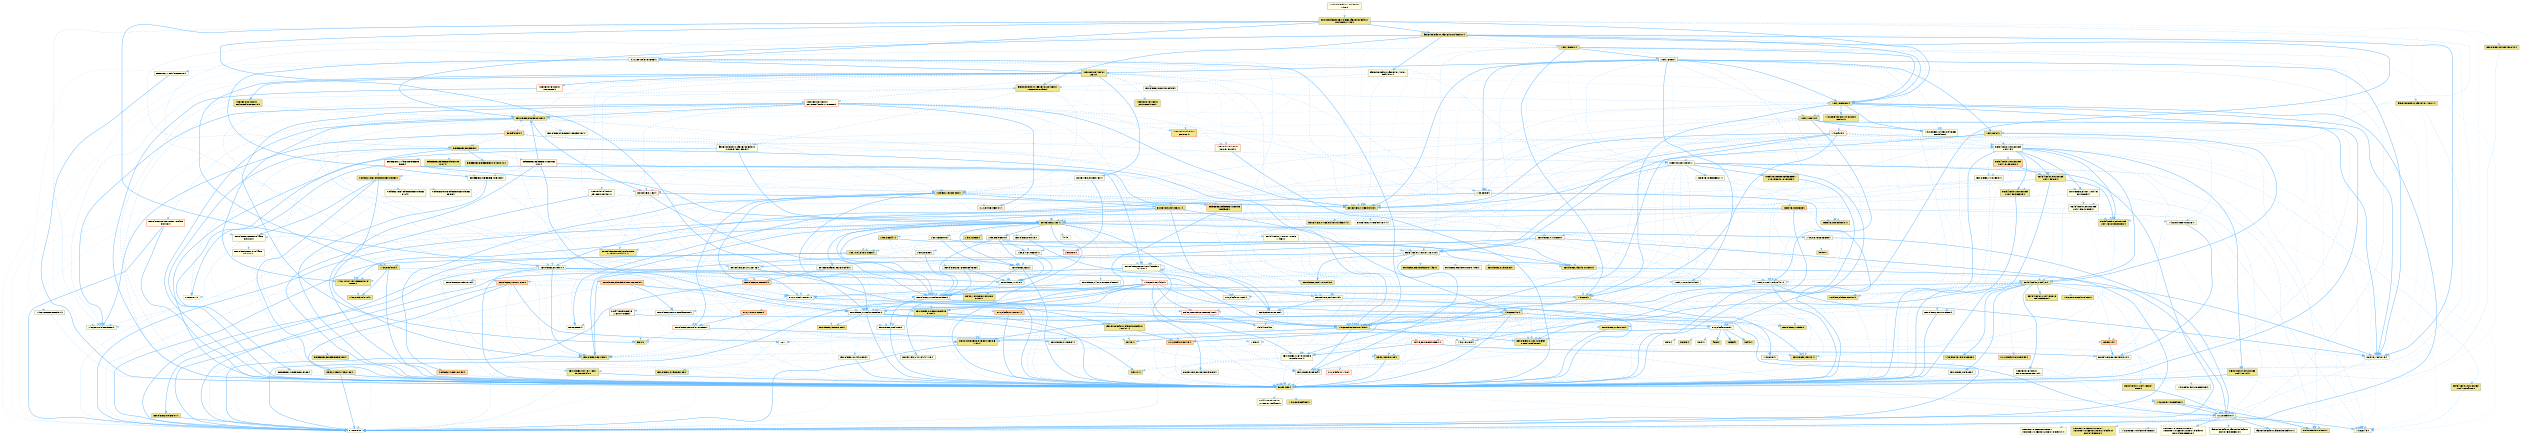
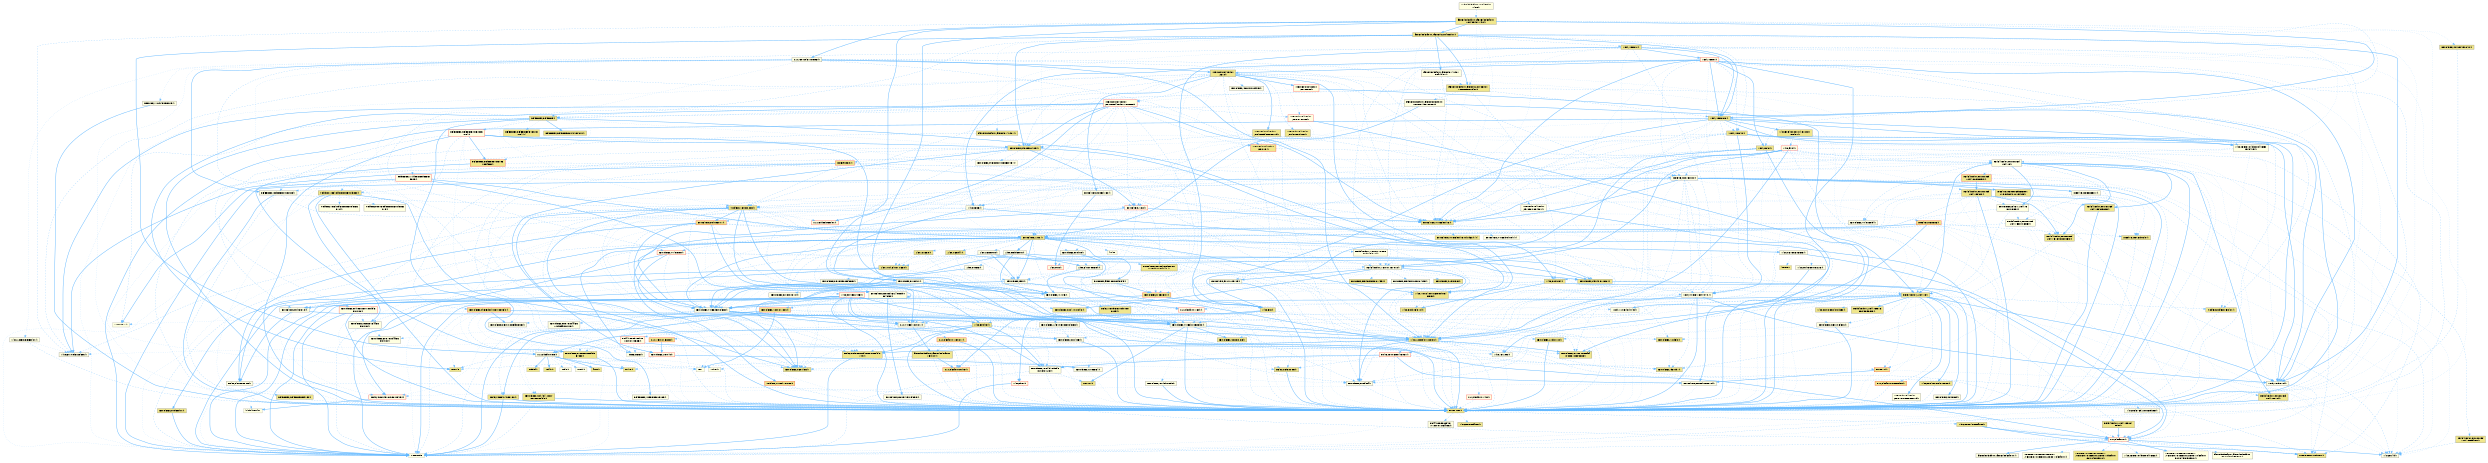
node "StrongObjectPtrTemplates/GenericPlatform ApplicationMisc.h": label "StrongObjectPtrTemplates/GenericPlatform ApplicationMisc.h" -> "GenericPlatform/GenericPlatform ApplicationMisc.h"
edge "Misc/Guid.h" -> "Misc/StringFormatArg.h": now "Misc/Guid.h" -> "Serialization/Archive.h"
edge "CoreGlobals.h" -> "Delegates/Delegate.h": now "GenericPlatform/GenericPlatform InputDeviceMapper.h" -> "Delegates/Delegate.h"
edge "Serialization/Structured Archive.h" -> "Serialization/Structured ArchiveSlots.h": removed
node "UObject/StrongObjectPtrTemplates Parse.h": label "UObject/StrongObjectPtrTemplates Parse.h" -> "UObject/StrongObjectPtrTemplates Fwd.h"
node "Serialization/MemoryImage Writer.h": label "Serialization/MemoryImage Writer.h" -> "Serialization/MemoryImage OptionalFwd.h"
edge "Containers/StringConv.h" -> "type_traits": removed
edge "Templates/AlignmentTemplates.h" -> "HAL/UnrealMemory.h": now "Templates/UnrealTemplate.h" -> "HAL/UnrealMemory.h"
edge "Templates/UnrealTemplate.h" -> "Templates/Identity.h": style bold -> dashed
node "Templates/CopyQualifiers AndRefsFromTo.h": added
edge "Templates/UnrealTemplate.h" -> "Traits/UseBitwiseSwap.h": added
node "Templates/IConsoleManager.h": label "Templates/IConsoleManager.h" -> "Templates/Atomic.h"
node "Misc/StaticClassProvider.h": label "Misc/StaticClassProvider.h" -> "Misc/AssertionMacros.h"
node "stdarg.h": removed
node "Containers/AllowShrinking.h": removed
node "Sorting/MathFwd.h": label "Sorting/MathFwd.h" -> "Math/MathFwd.h"
node "Templates/IsUECoreType.h": removed
edge "Containers/ContainersFwd.h" -> "Misc/CoreMiscDefines.h": now "Containers/ContainersFwd.h" -> "Traits/IsContiguousContainer.h"
